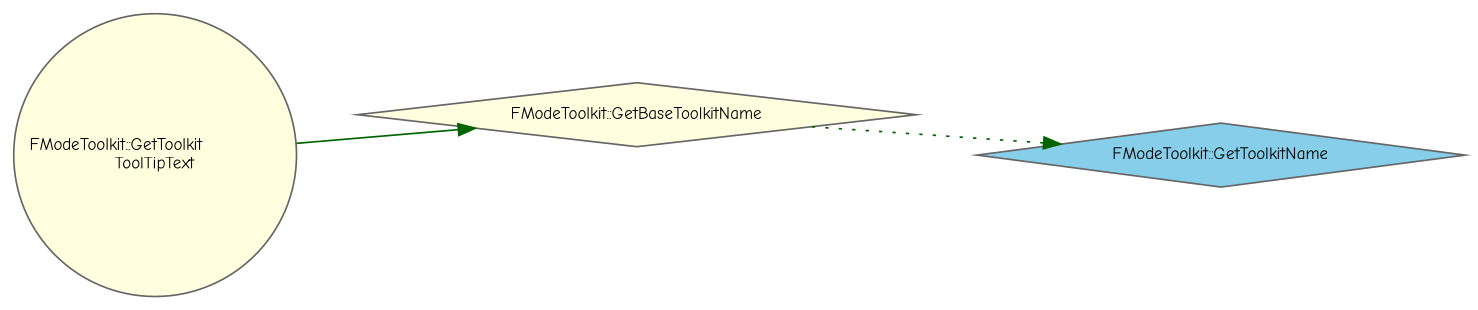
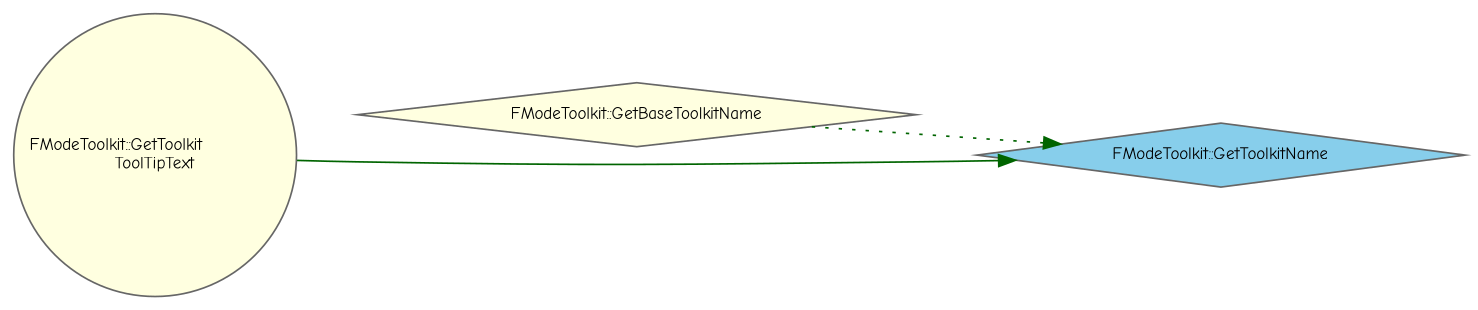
edge "FModeToolkit::GetToolkit ToolTipText" -> "FModeToolkit::GetBaseToolkitName": now "FModeToolkit::GetToolkit ToolTipText" -> "FModeToolkit::GetToolkitName"
